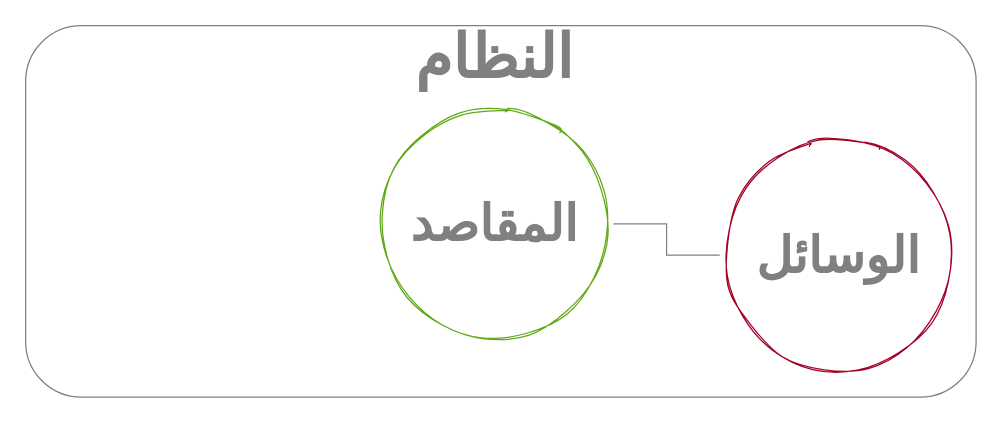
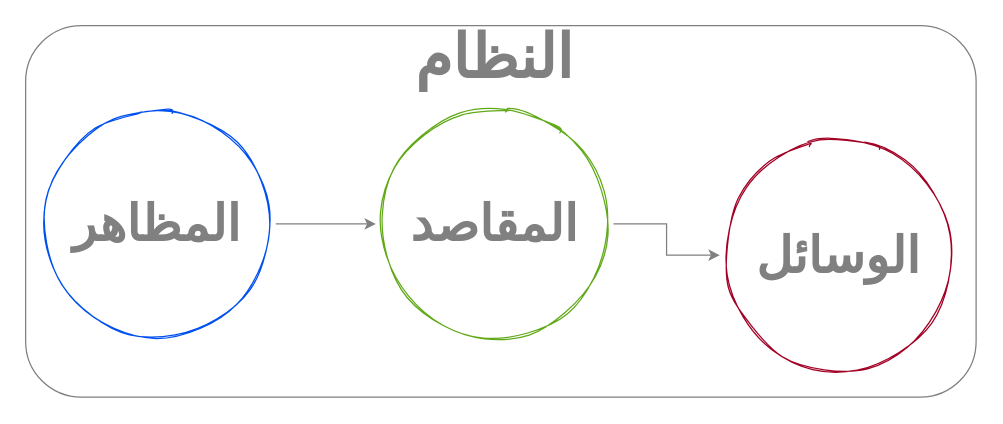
node "المظاهر": added
edge "المظاهر" -> "المقاصد": added
edge "المقاصد" -- "الوسائل": arrowhead none -> classic
